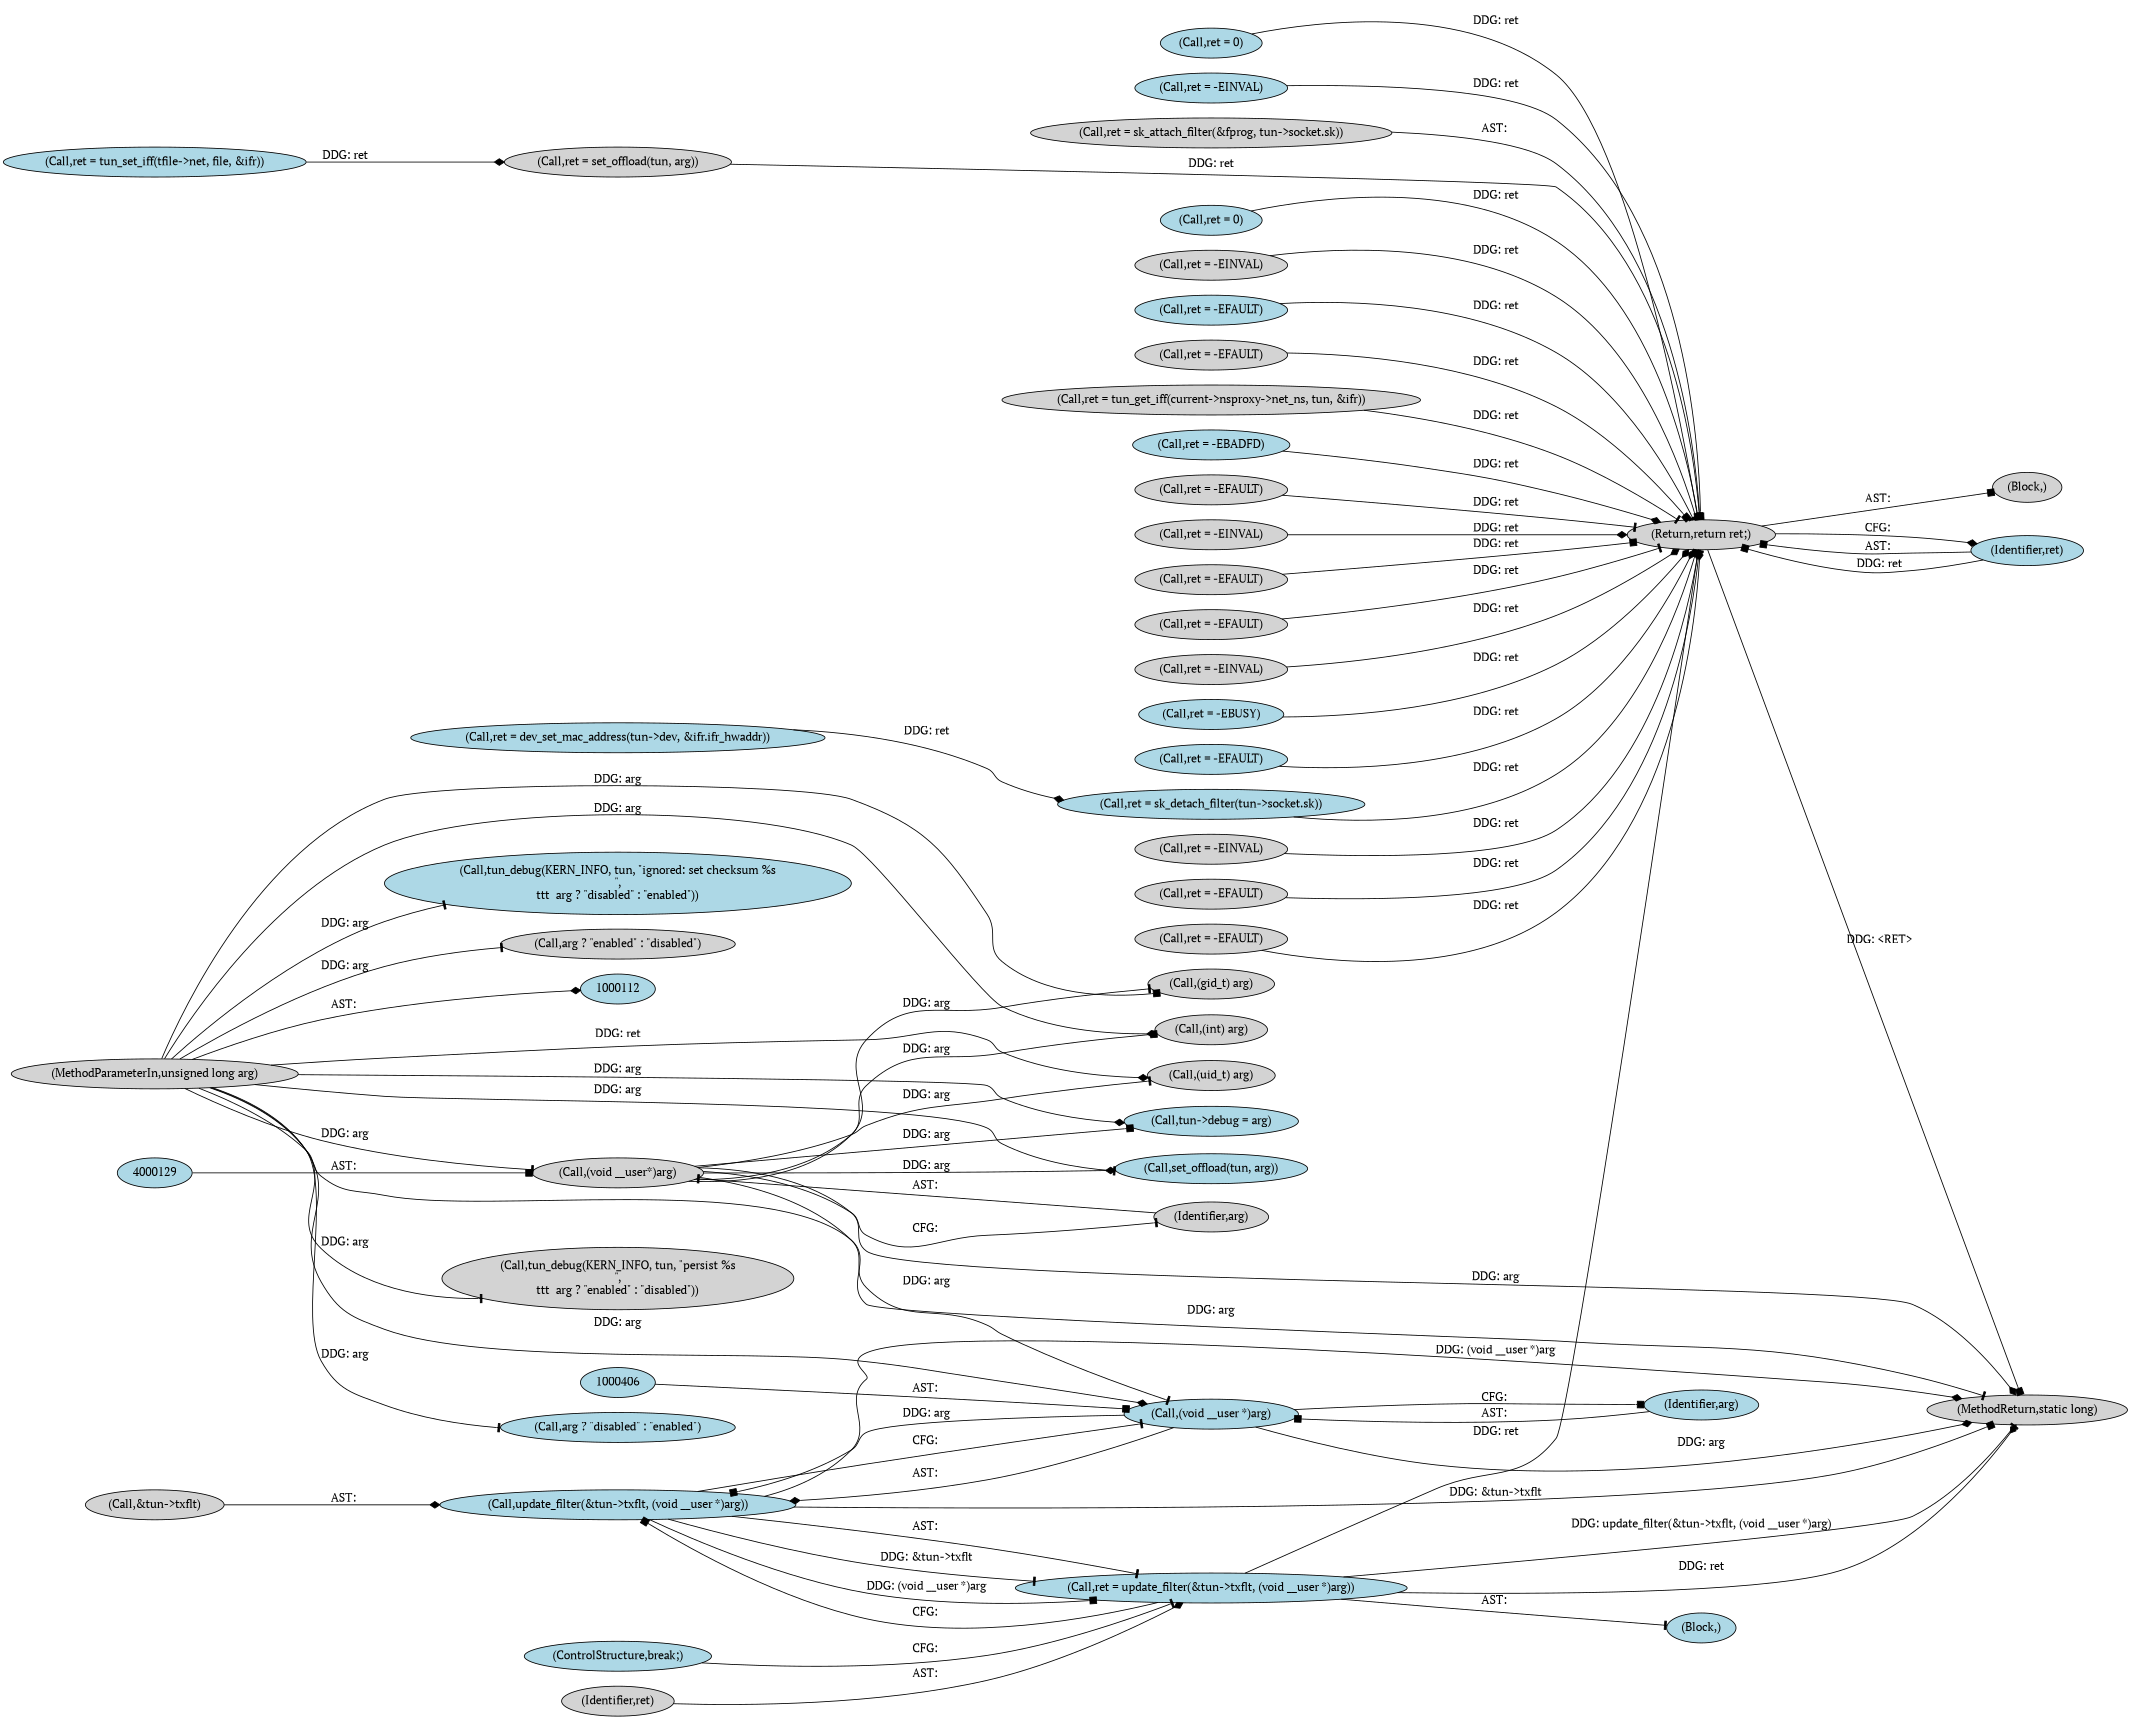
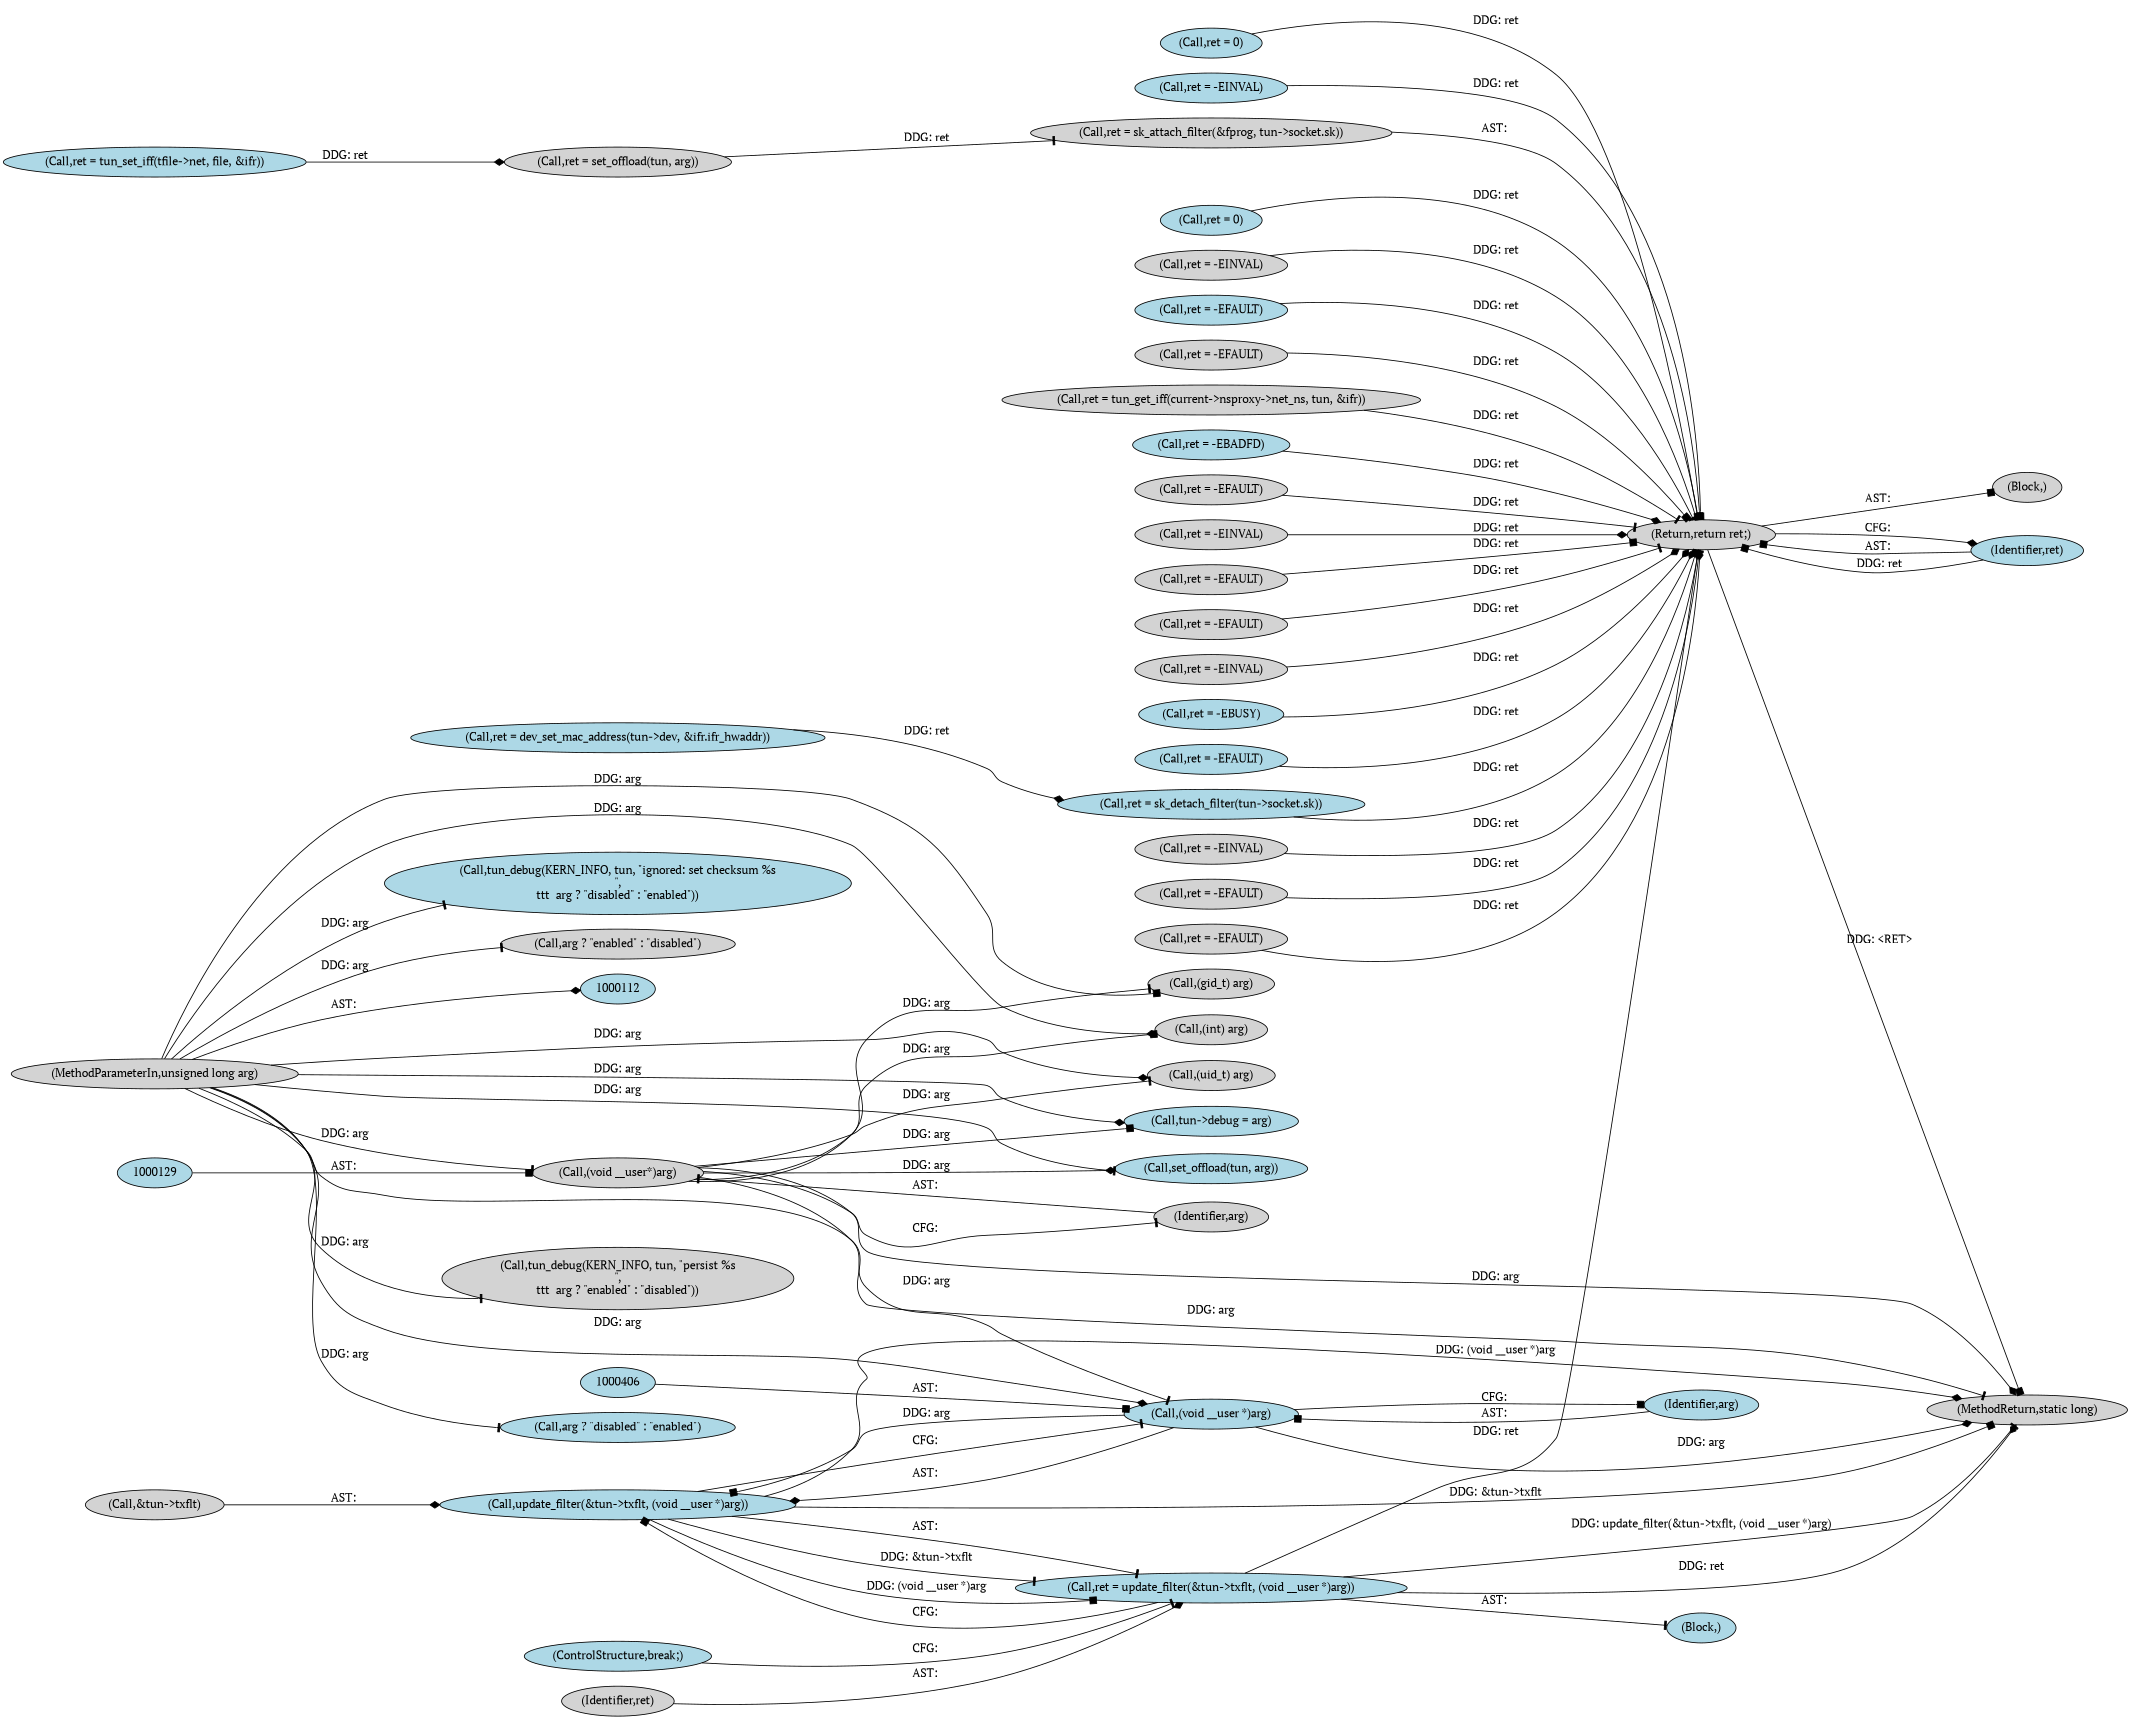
edge "(Call,ret = set_offload(tun, arg))" -> "(Return,return ret;)": now "(Call,ret = set_offload(tun, arg))" -> "(Call,ret = sk_attach_filter(&fprog, tun->socket.sk))"
edge "(MethodParameterIn,unsigned long arg)" -> "(Call,(uid_t) arg)": label "DDG: ret" -> "DDG: arg"
node "4000129": label "4000129" -> "1000129"
